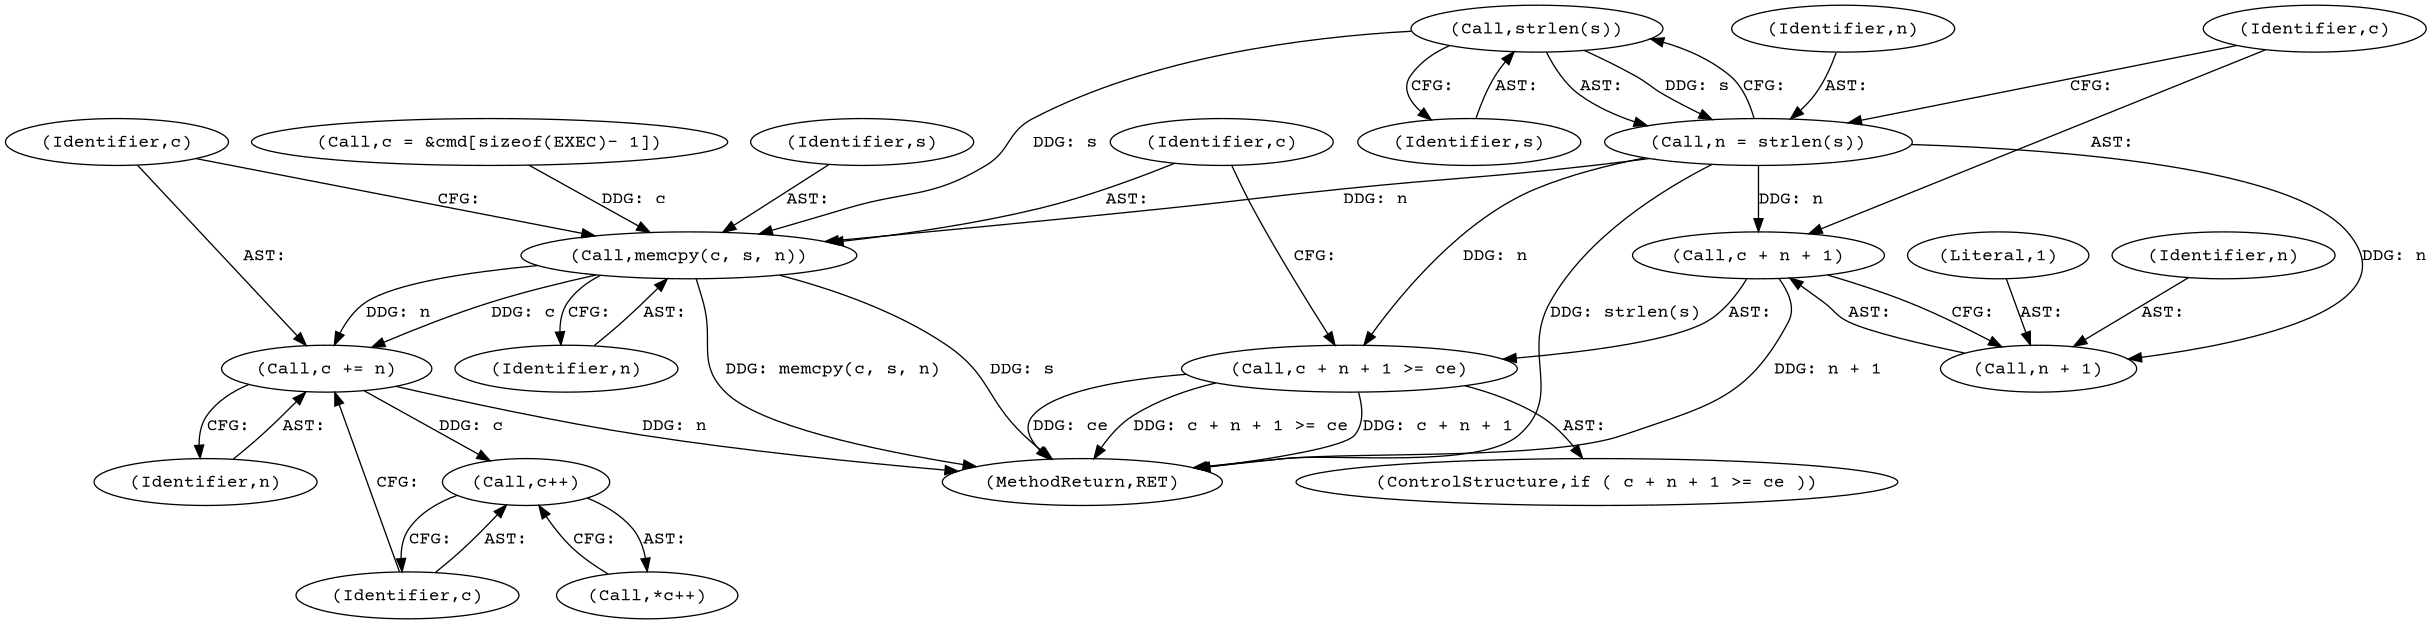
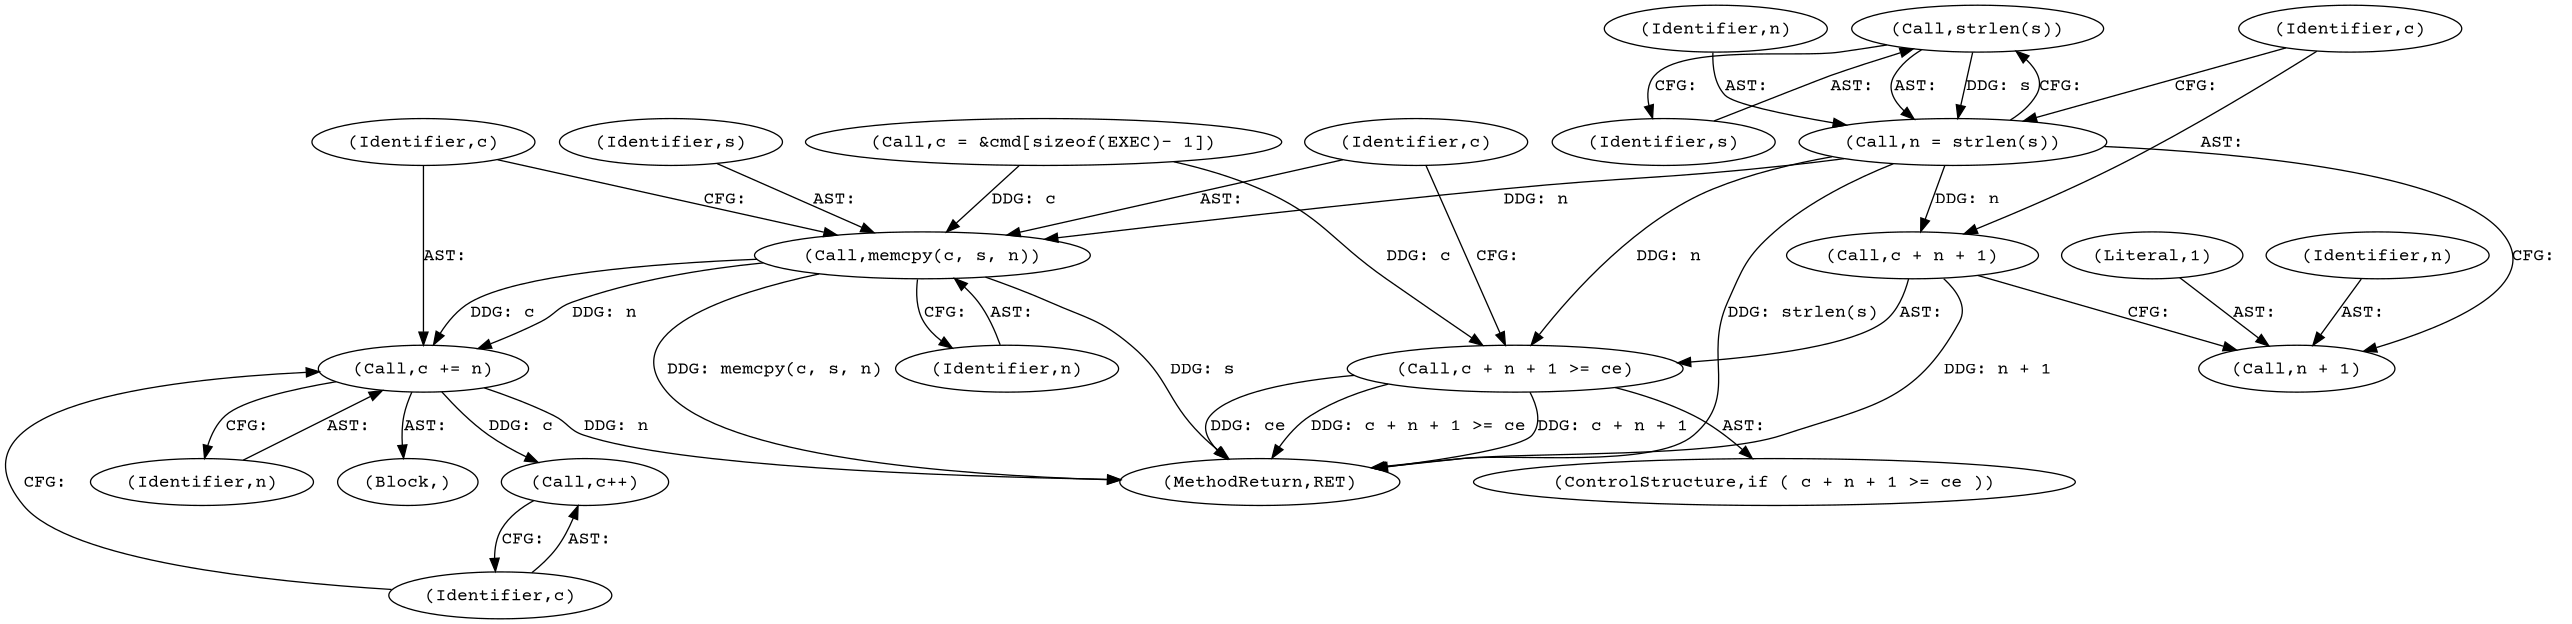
edge "(Call,strlen(s))" -> "(Call,memcpy(c, s, n))": removed, label "DDG: s"
edge "(Call,c = &cmd[sizeof(EXEC)- 1])" -> "(Call,c + n + 1 >= ce)": added, label "DDG: c"
edge "(Call,n = strlen(s))" -> "(Call,n + 1)": label "DDG: n" -> "CFG: "
edge "(Call,n + 1)" -> "(Call,c + n + 1)": removed, label "AST:"
node "(Block,)": added
node "(Call,*c++)": removed
